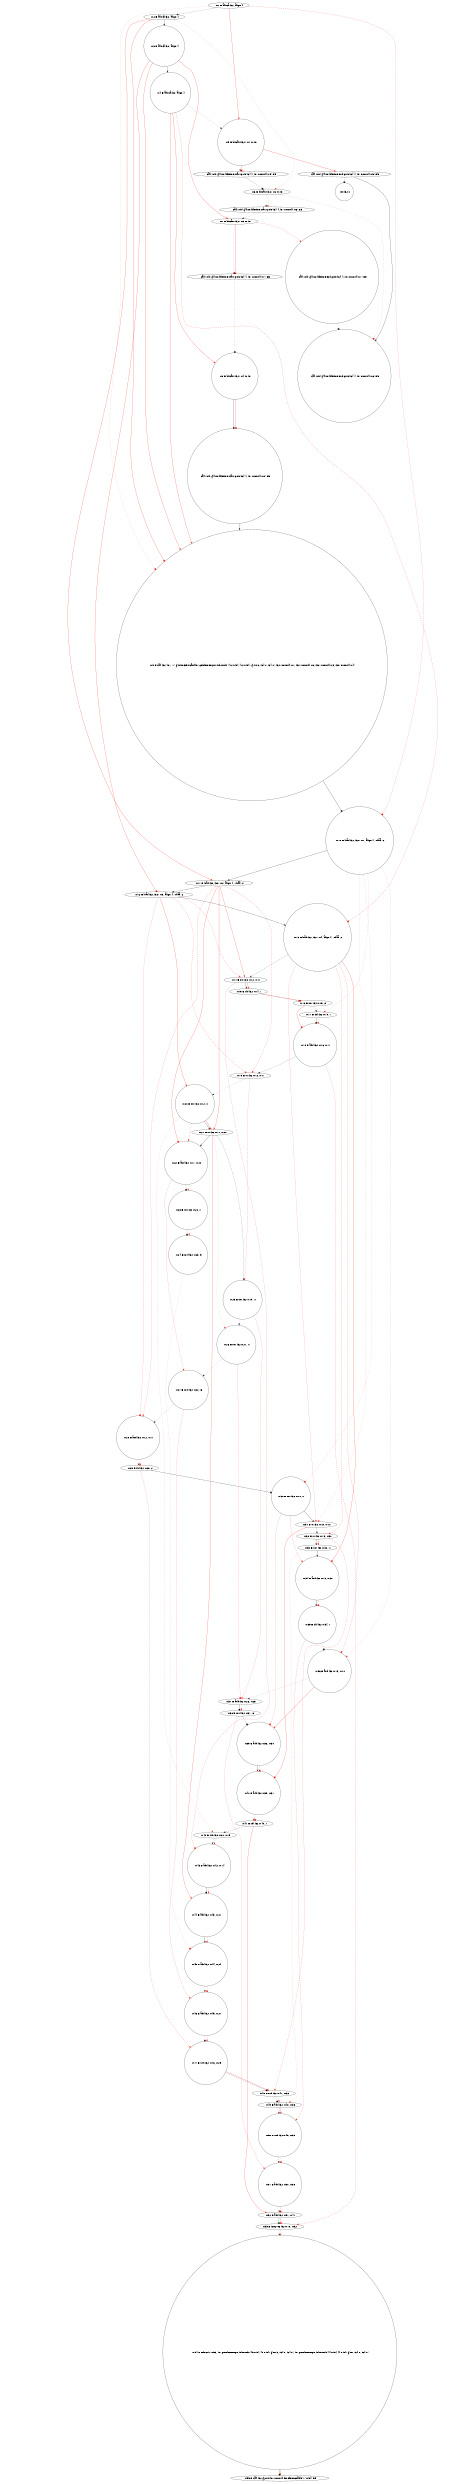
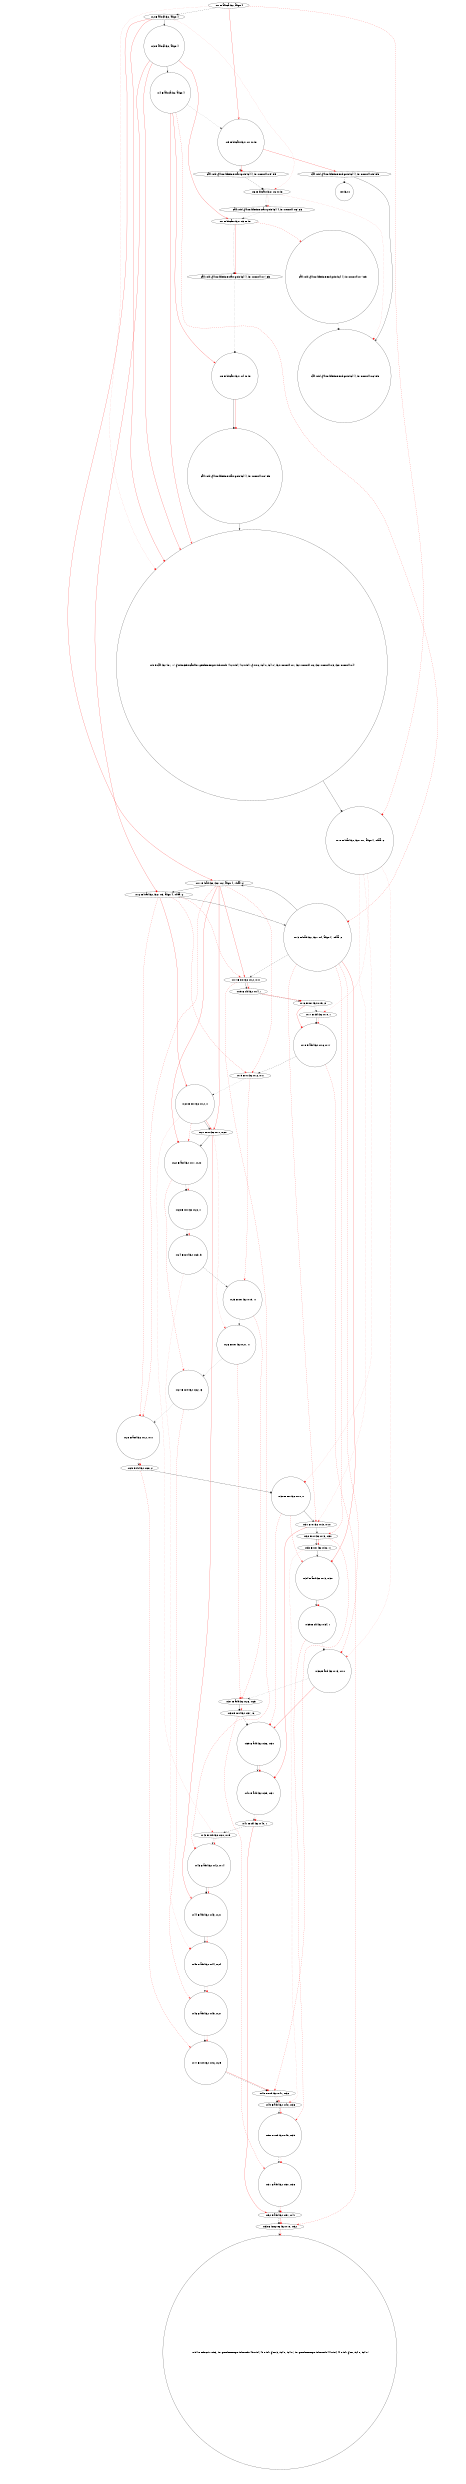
edge "%10 = load i32, i32* %1, align 4, !tbaa !2" -> "%11 = load i32, i32* %2, align 4, !tbaa !2": now "%13 = load i32, i32* %4, align 4, !tbaa !2" -> "%11 = load i32, i32* %2, align 4, !tbaa !2"
edge "%21 = or i32 %11, %20" -> "%25 = xor i32 %19, -1": now "%24 = mul i32 %23, 5" -> "%25 = xor i32 %19, -1"
node "%55 = call i32 @puts(i8* nonnull dereferenceable(1) %54) #5": removed
